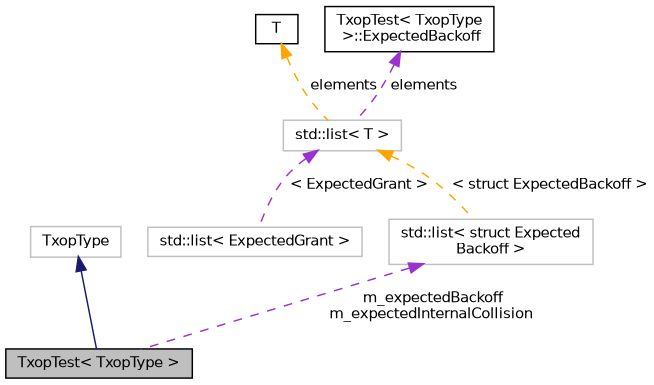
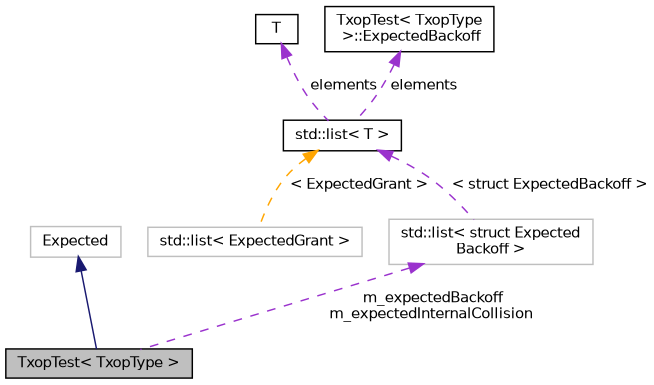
edge "std::list< T >" -> "T": color orange -> darkorchid3
node "std::list< T >": color grey75 -> black
edge "std::list< struct Expected Backoff >" -> "std::list< T >": color orange -> darkorchid3
edge "std::list< ExpectedGrant >" -> "std::list< T >": color darkorchid3 -> orange
node "TxopType": label "TxopType" -> "Expected"
